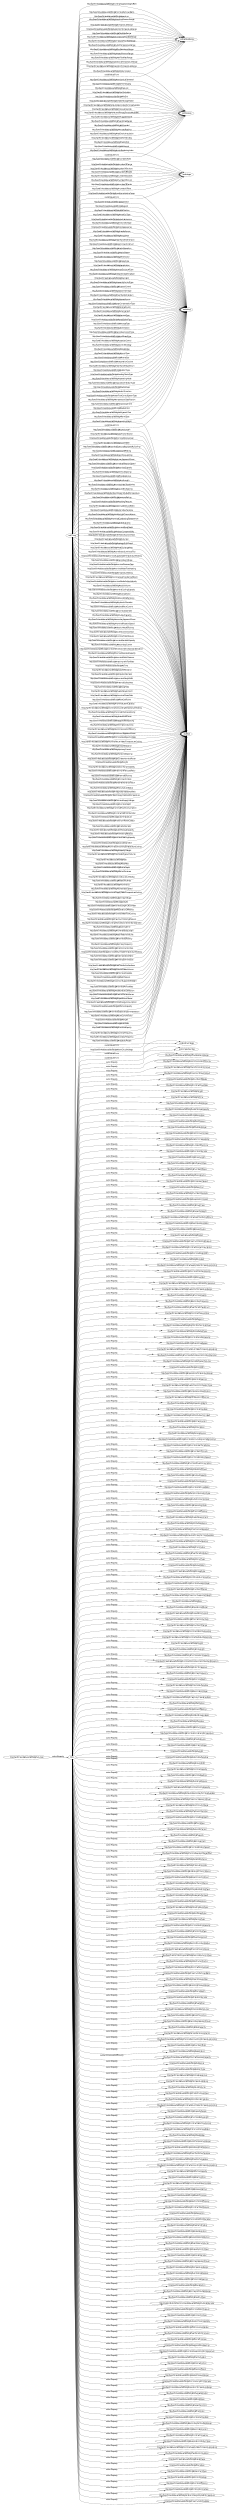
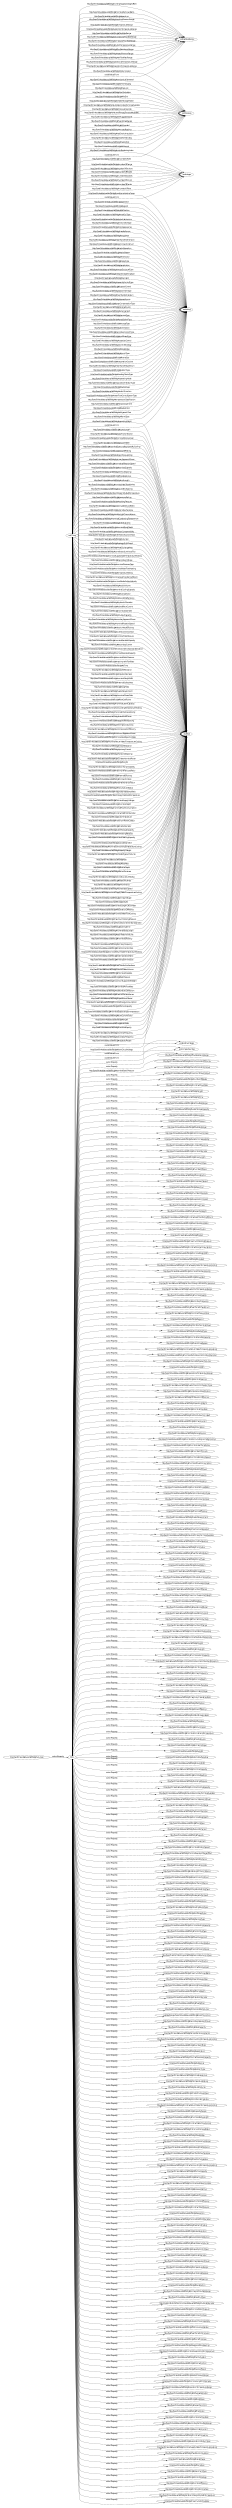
edge "NULL" -> "http://saref.linkeddata.es/def/bldg#transformerVectorGroup": label "owl:onProperty" -> "http://saref.linkeddata.es/def/bldg#nominalStaticPressure"
node "http://saref.linkeddata.es/def/bldg#switchFunction": label "http://saref.linkeddata.es/def/bldg#switchFunction" -> "realRealRange://saref.linkeddata.es/def/bldg#switchFunction"
edge "NULL" -> "http://saref.linkeddata.es/def/bldg#thermalMassHeatCapacity": label "owl:electricGeneratorEfficiency" -> "owl:onProperty"
